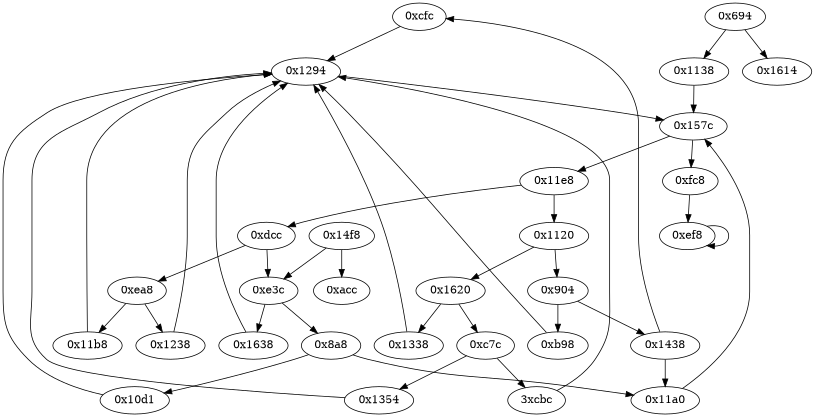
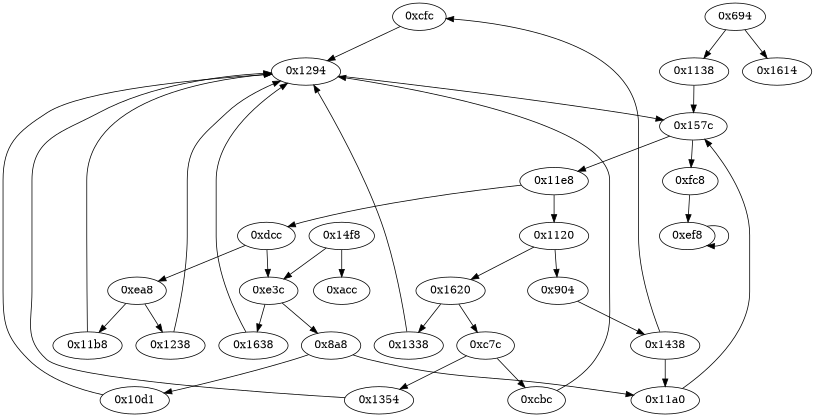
node "0xb98": removed
node "3xcbc": label "3xcbc" -> "0xcbc"
